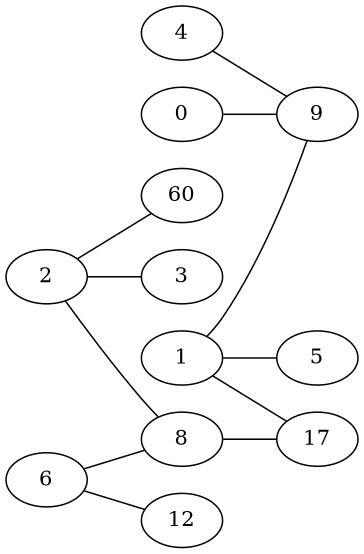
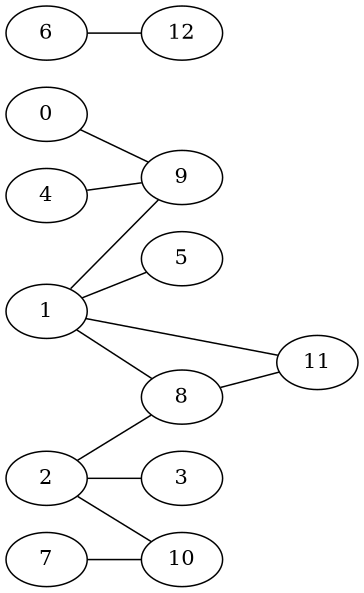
node "60": label "60" -> "10"
node "17": label "17" -> "11"
edge "8" -- "6": now "8" -- "1"
node "7": added
